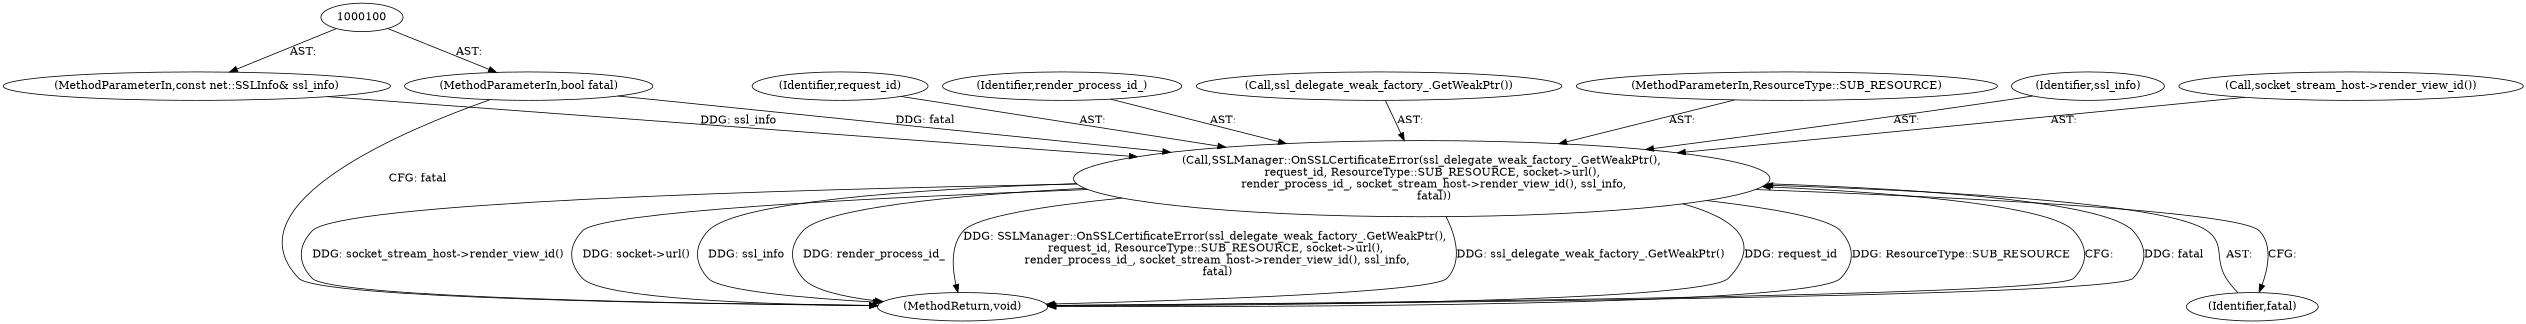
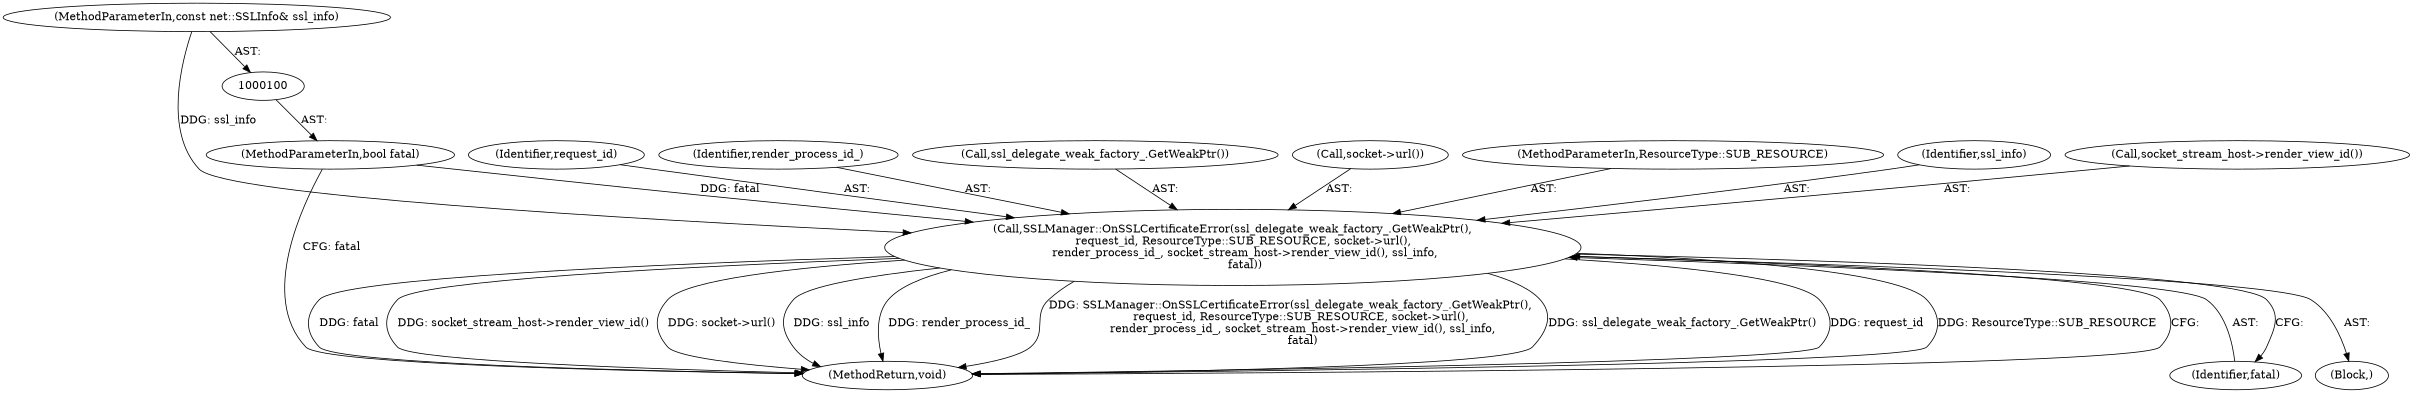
edge "1000100" -> "(MethodParameterIn,const net::SSLInfo& ssl_info)": reversed
node "(Call,socket->url())": added
node "(Block,)": added
